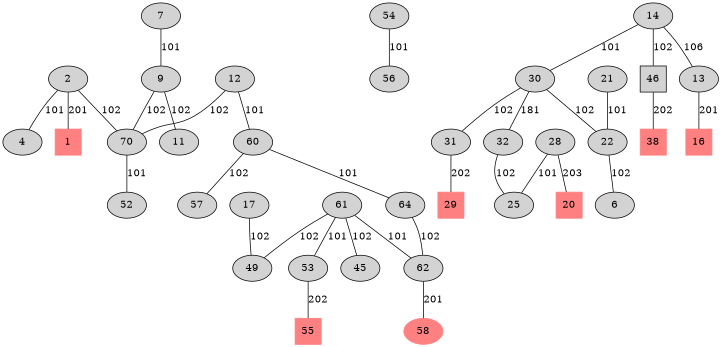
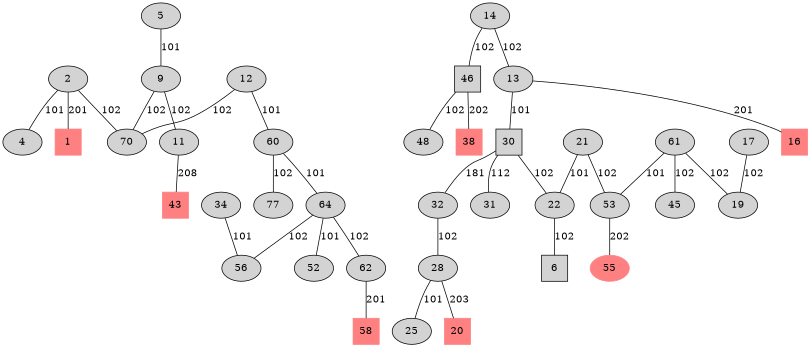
node "7": label "7" -> "5"
node "54": label "54" -> "34"
edge "14" -- "30": now "13" -- "30"
edge "14" -- "13": label "106" -> "102"
node "30": shape ellipse -> square
edge "30" -- "31": label "102" -> "112"
node "48": added
edge "70" -- "52": now "64" -- "52"
edge "21" -- "53": added, label "102"
edge "32" -- "25": now "32" -- "28"
node "43": added
node "57": label "57" -> "77"
node "29": removed
node "6": shape ellipse -> square
edge "64" -- "56": added, label "102"
edge "61" -- "62": removed, label "101"
node "49": label "49" -> "19"
node "55": shape square -> ellipse
node "58": shape ellipse -> square
